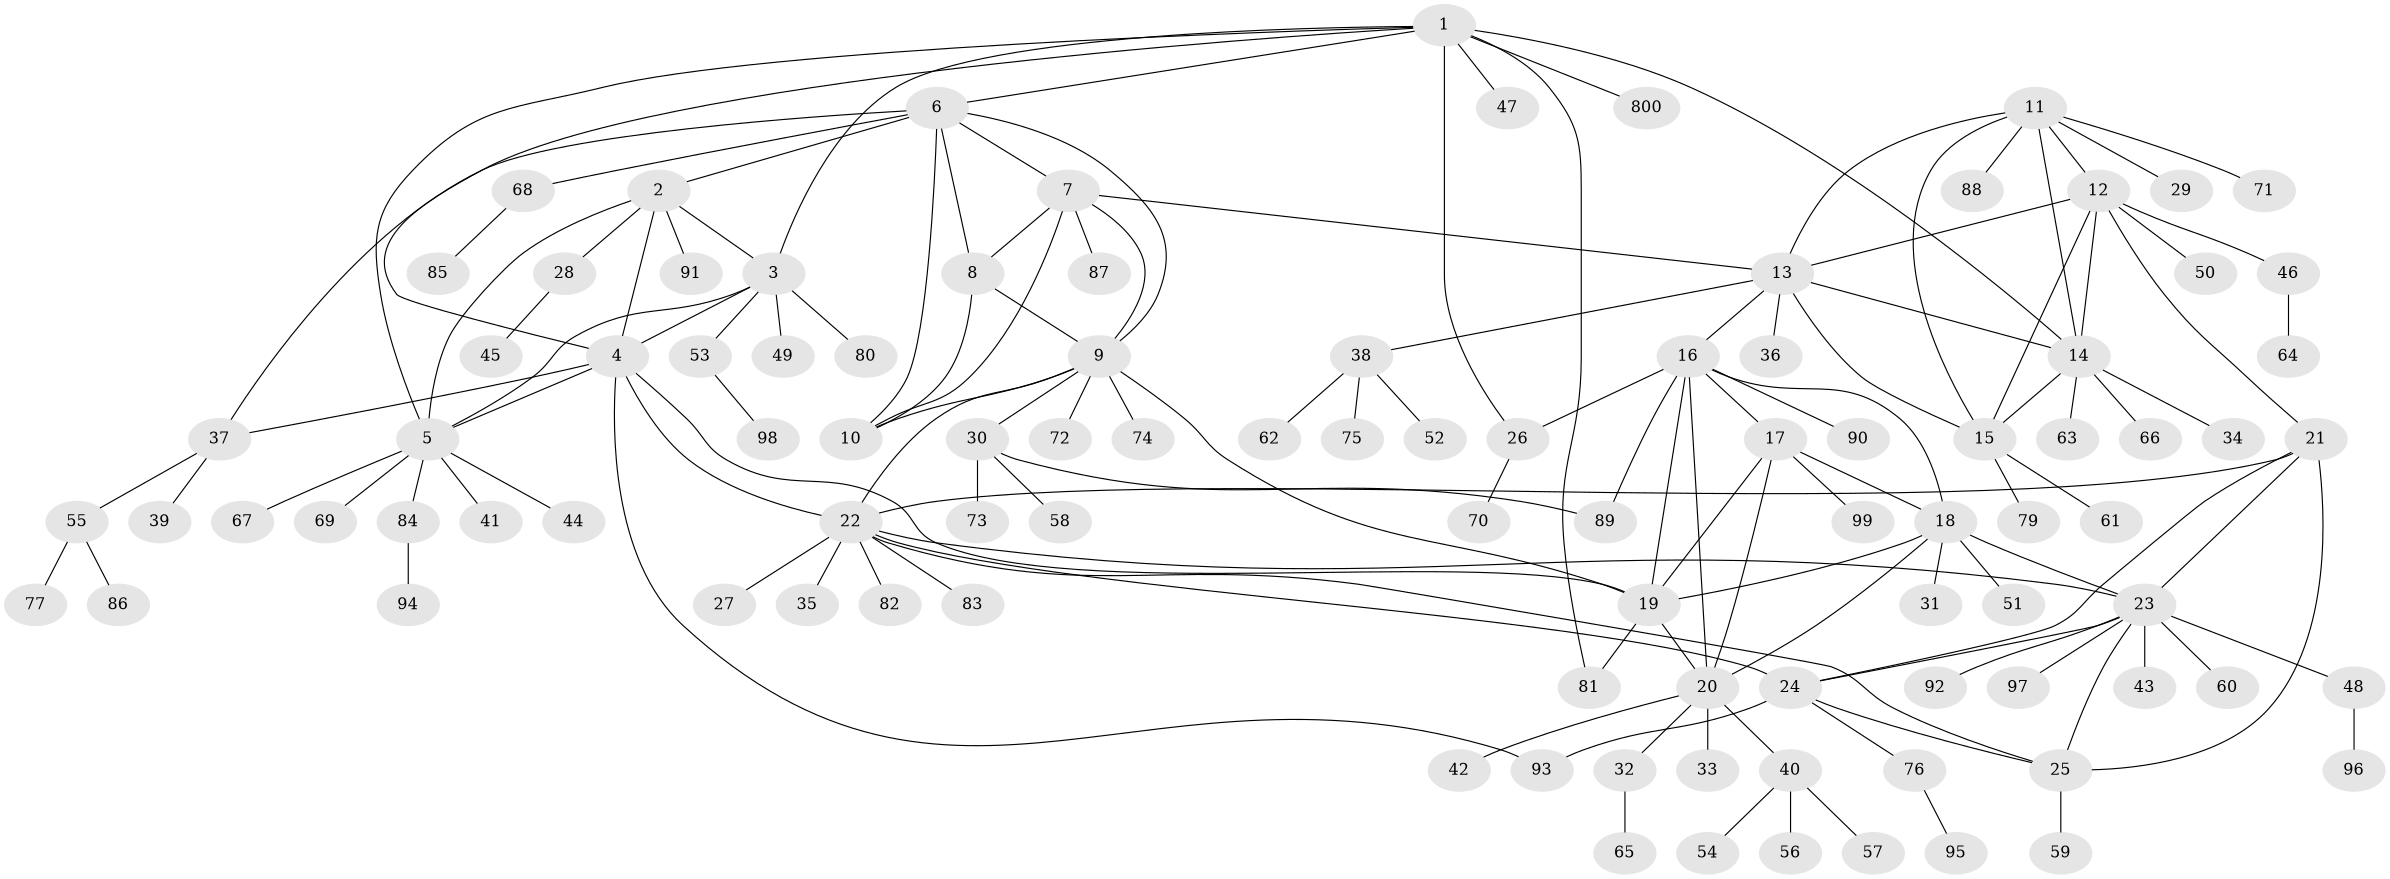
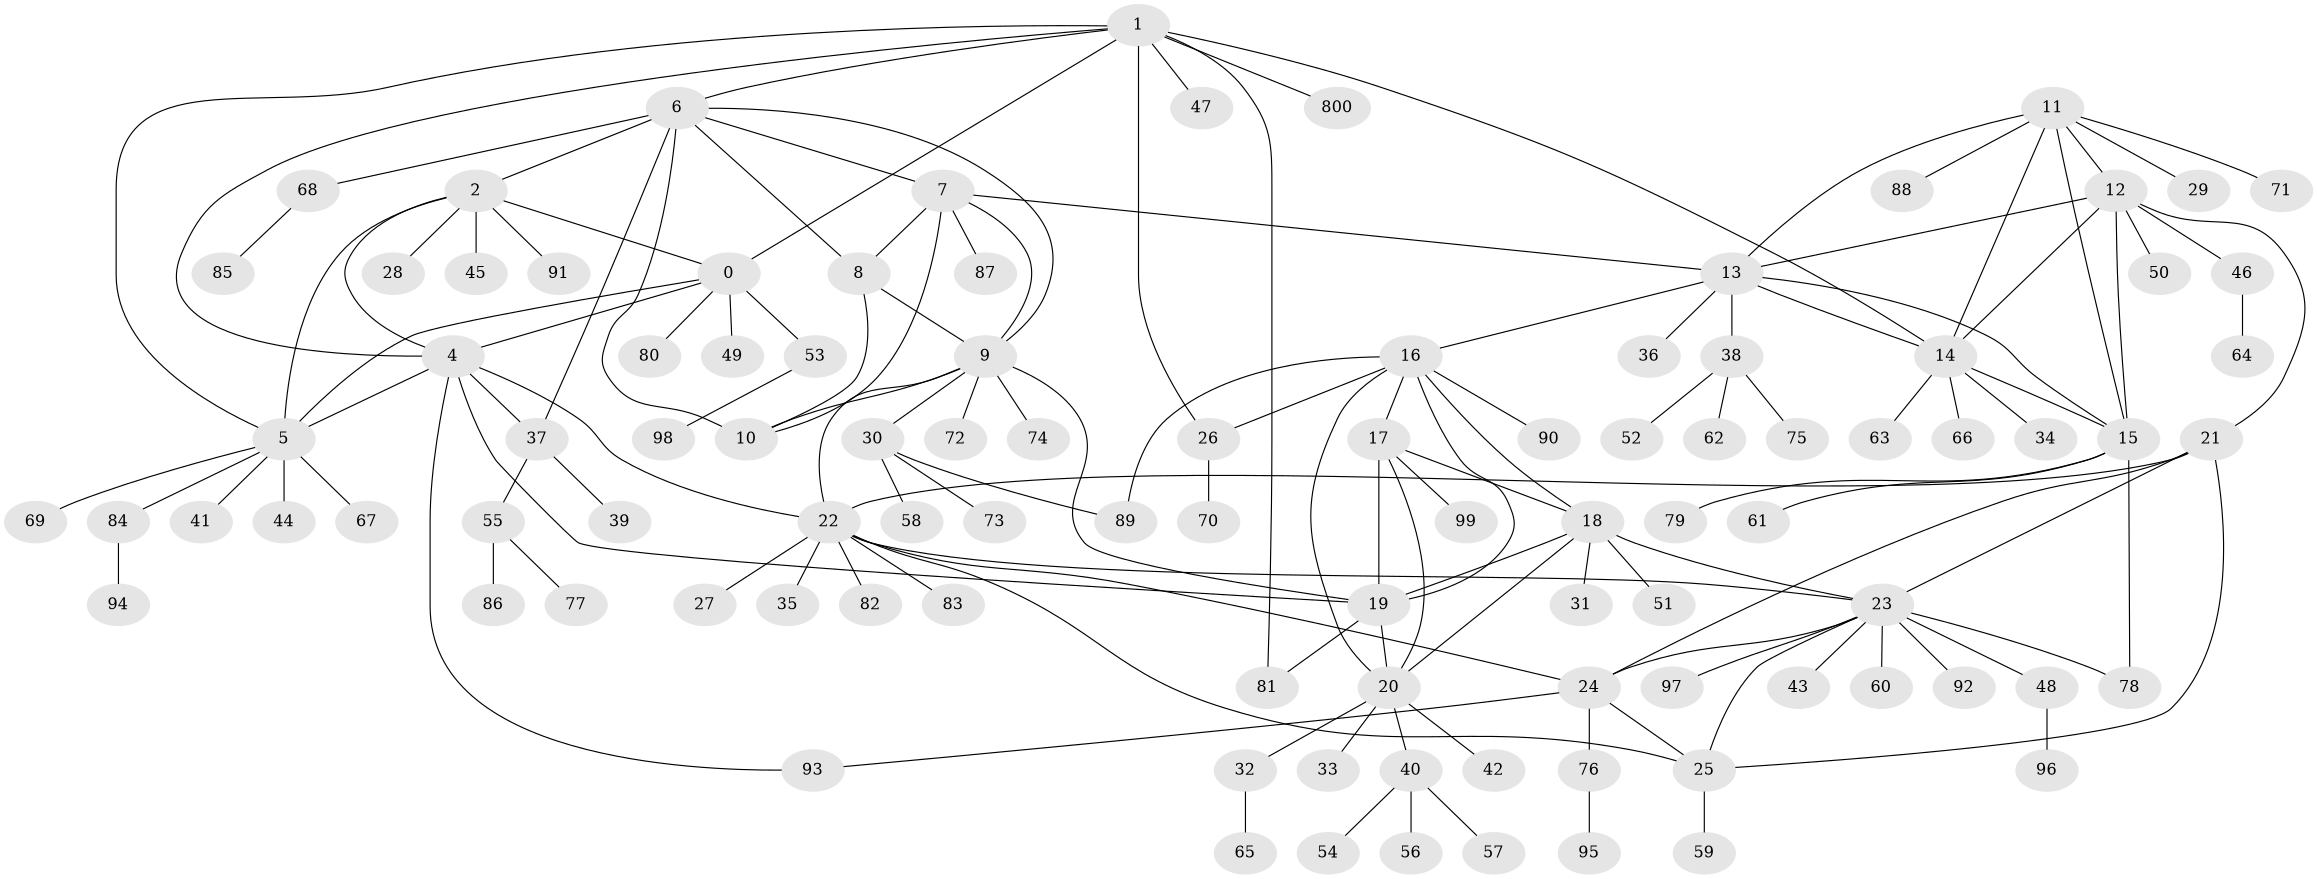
node "3": label "3" -> "0"
edge "28" -- "45": now "2" -- "45"
node "78": added
